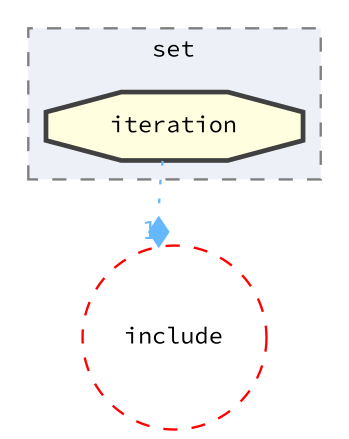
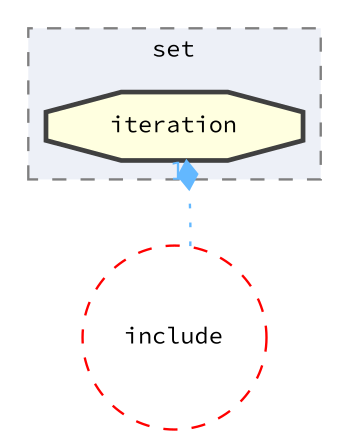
edge "iteration" -> "include": reversed
